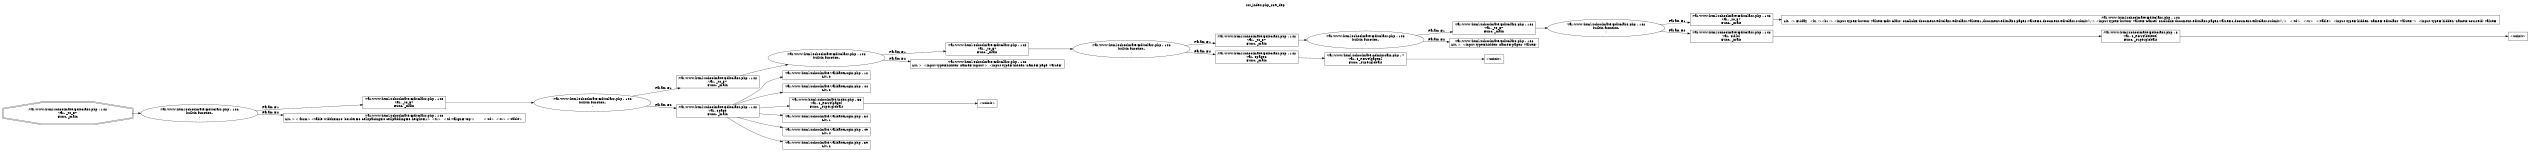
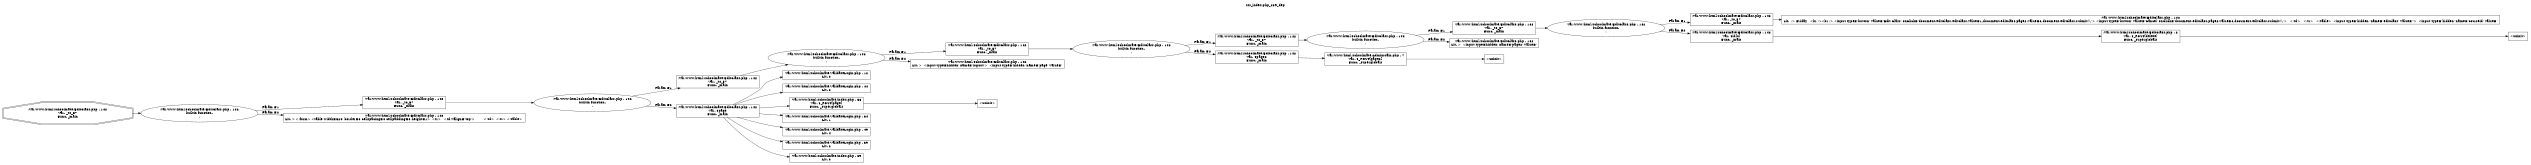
node "/var/www/html/schoolmate/index.php : 39 Lit: 0": added
